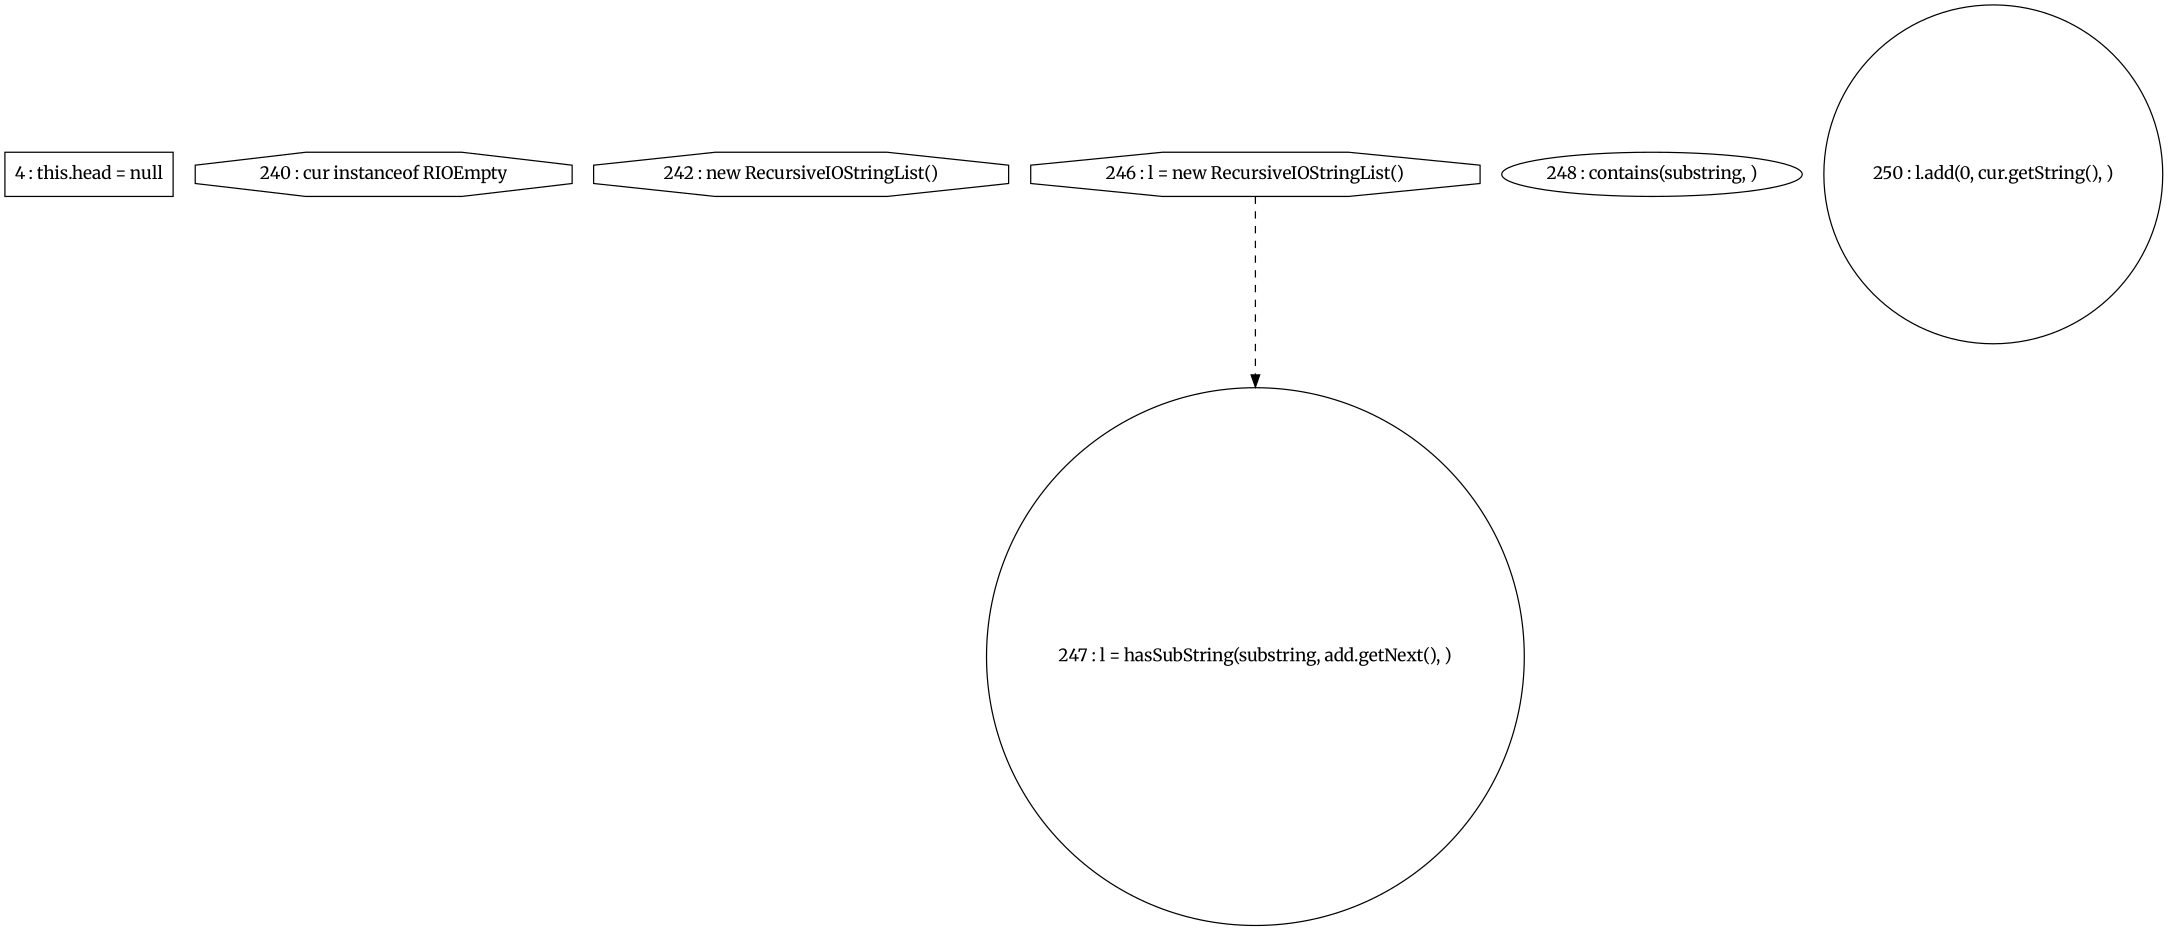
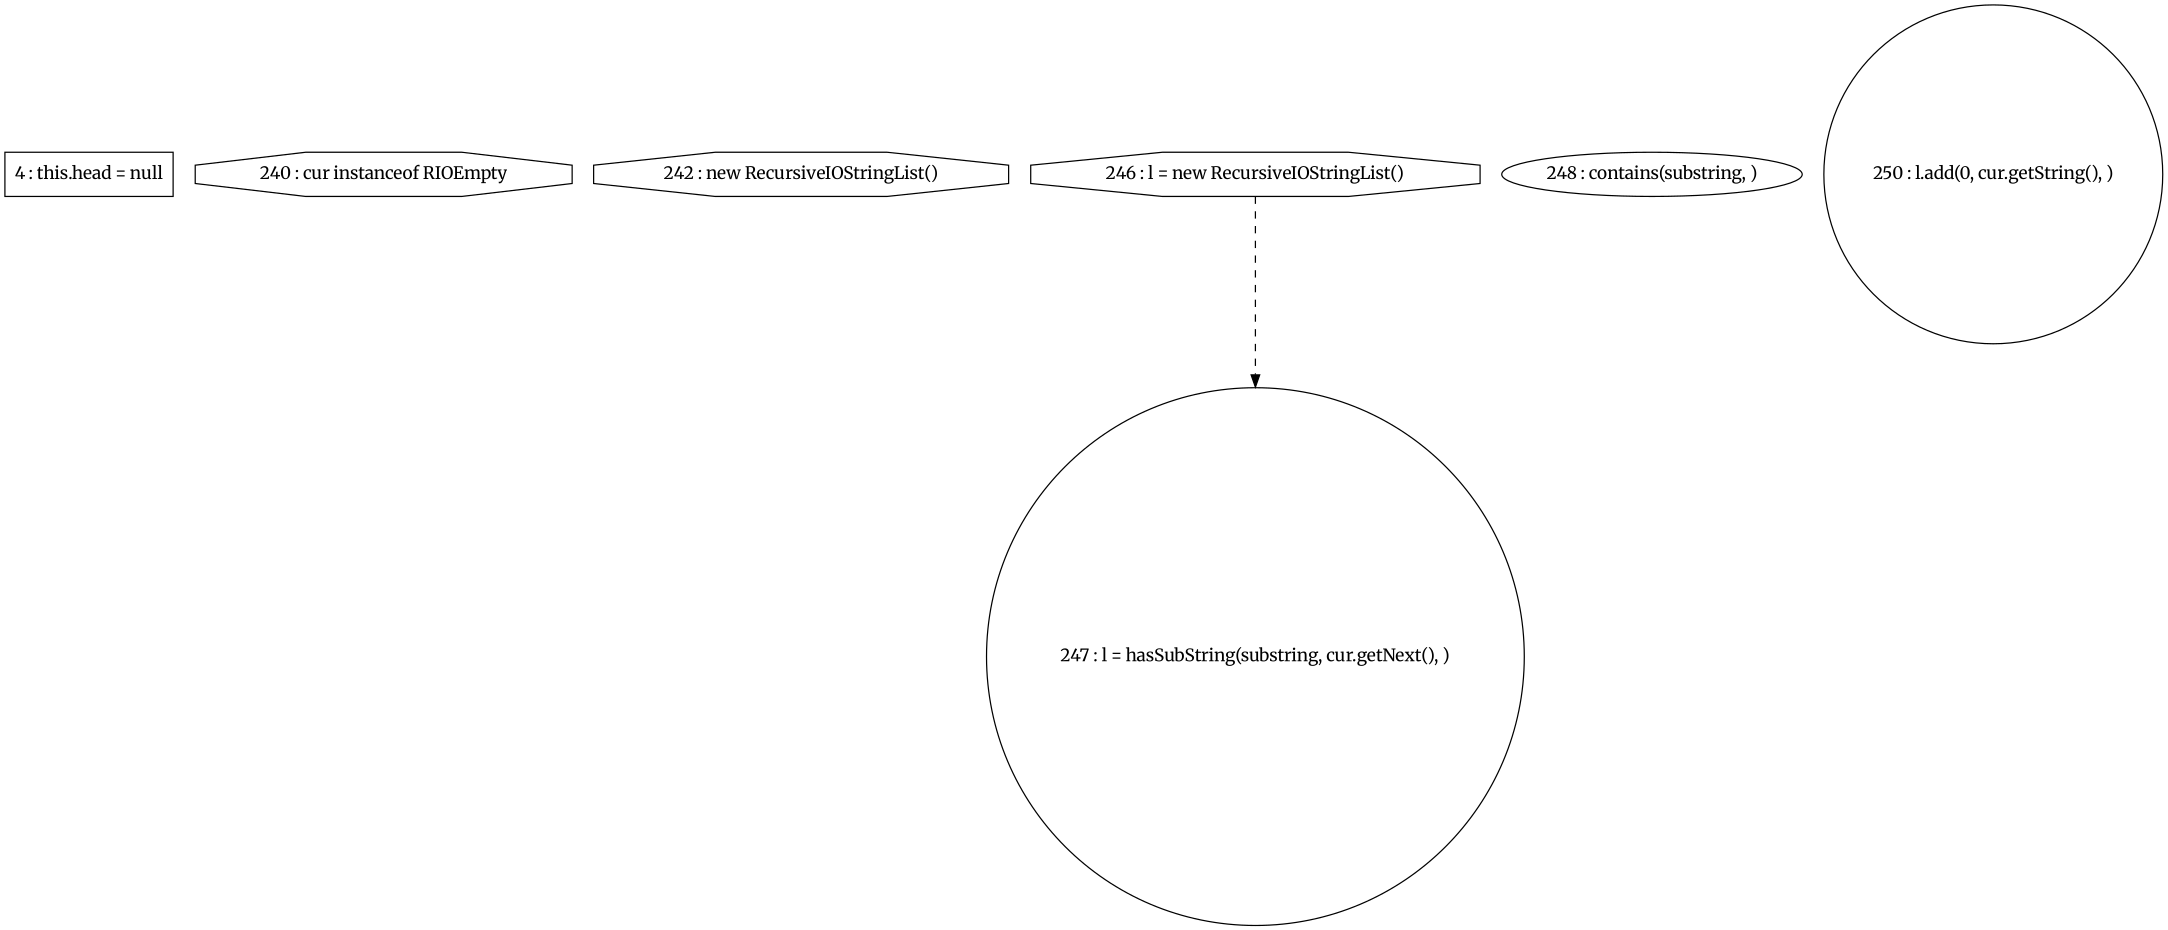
node "247 : l = hasSubString(substring, add.getNext(), )": label "247 : l = hasSubString(substring, add.getNext(), )" -> "247 : l = hasSubString(substring, cur.getNext(), )"
